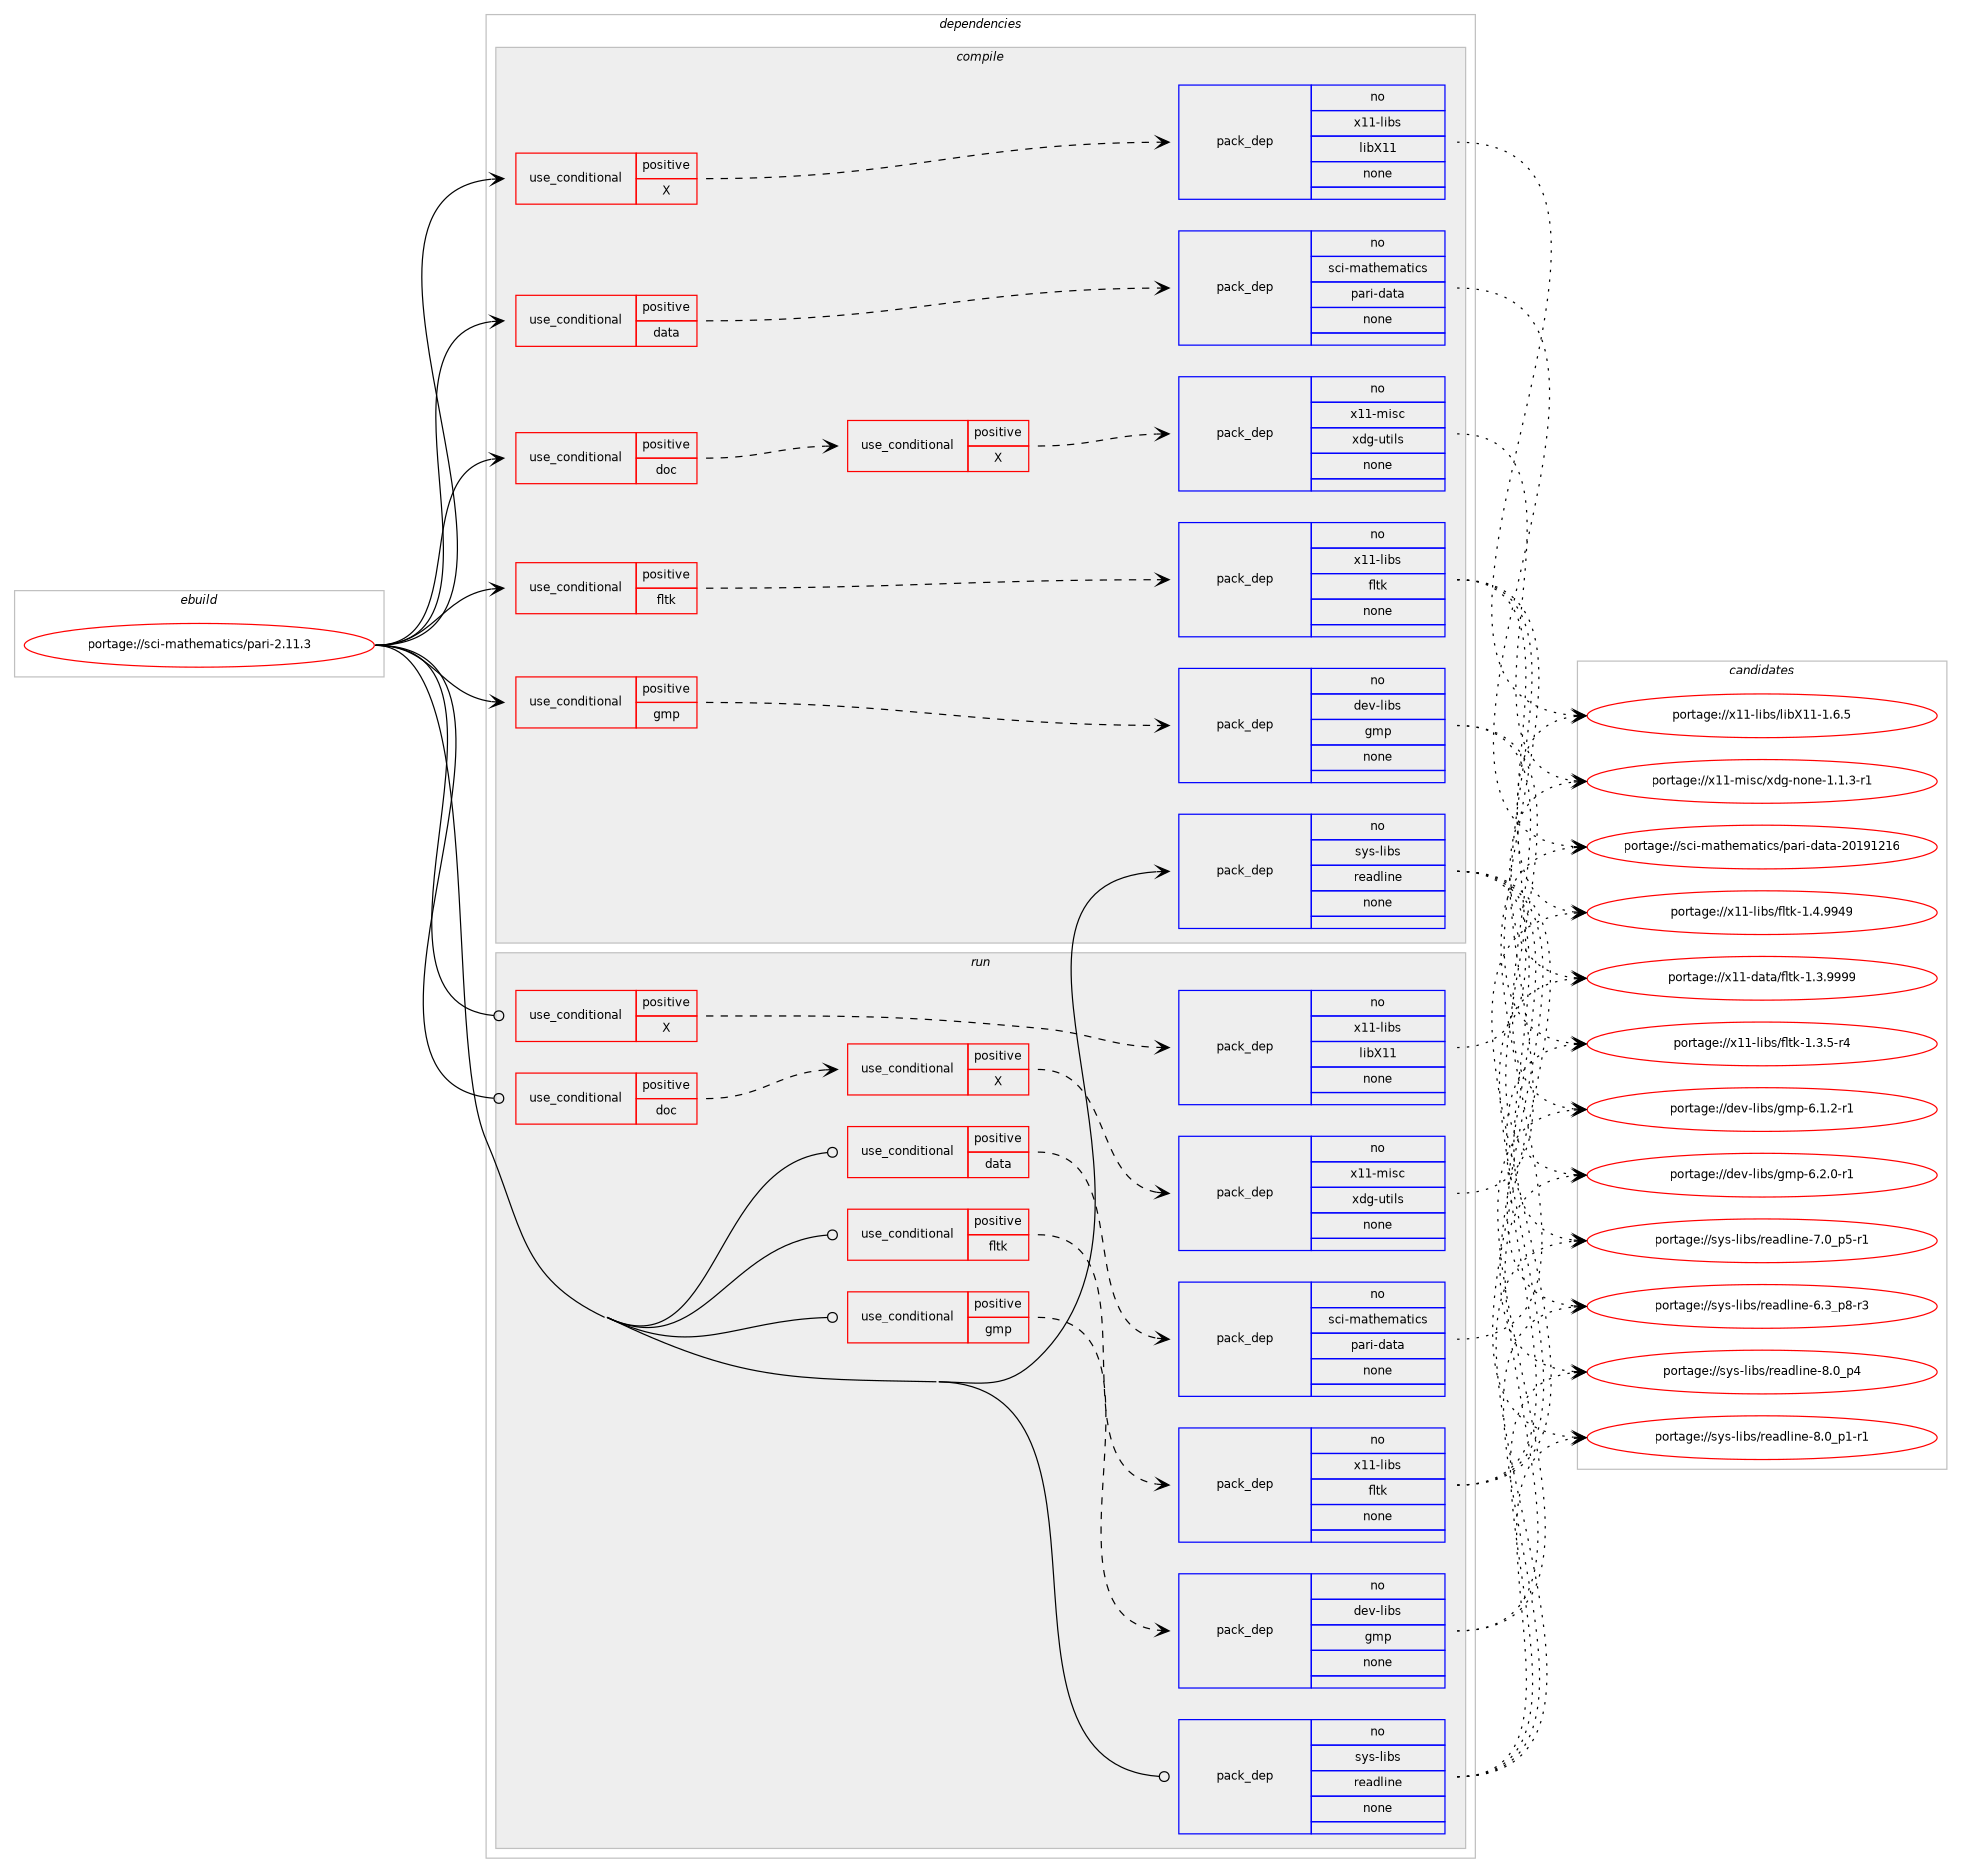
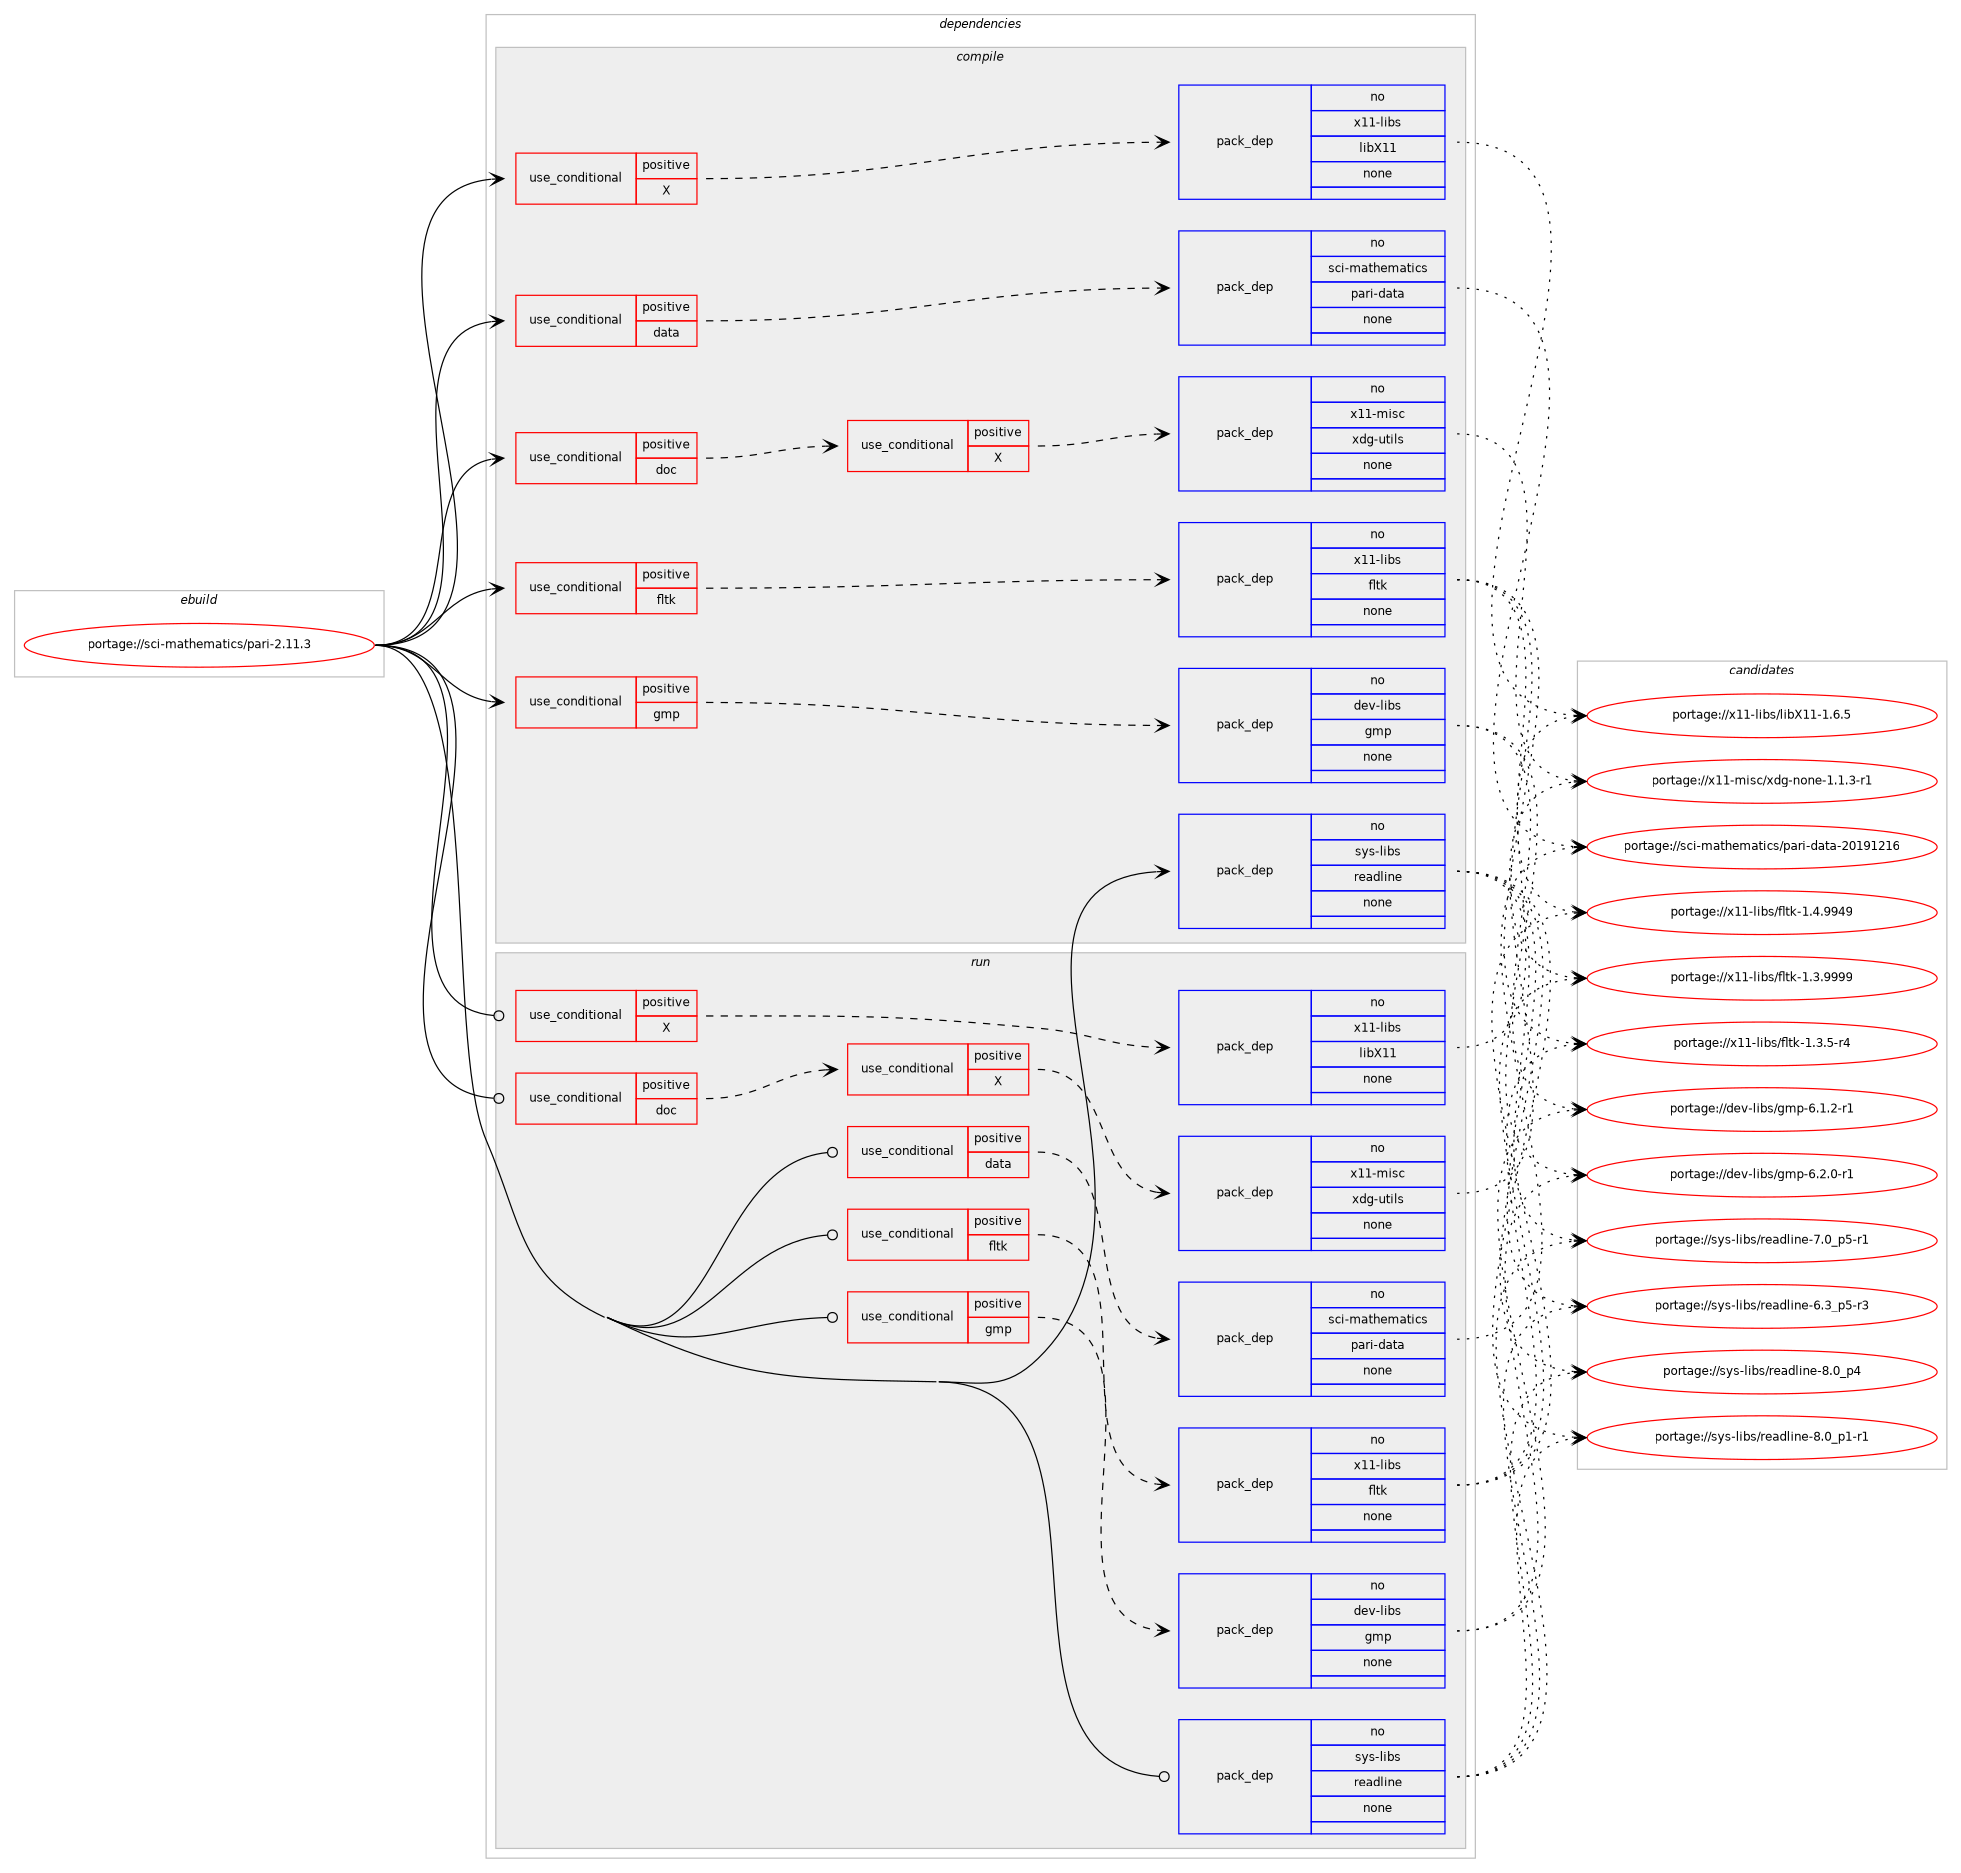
node "portage://x11-data/fltk-1.3.9999": label "portage://x11-data/fltk-1.3.9999" -> "portage://x11-libs/fltk-1.3.9999"
node "portage://sys-libs/readline-6.3_p8-r3": label "portage://sys-libs/readline-6.3_p8-r3" -> "portage://sys-libs/readline-6.3_p5-r3"
